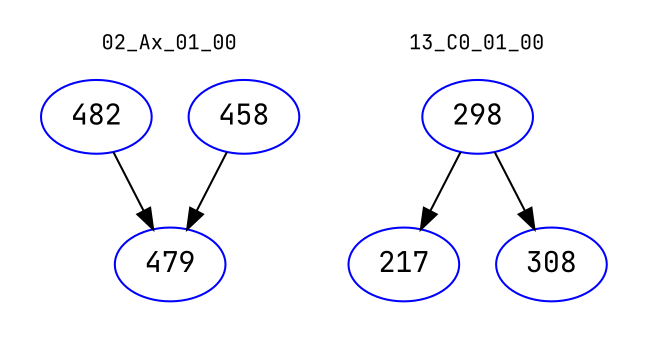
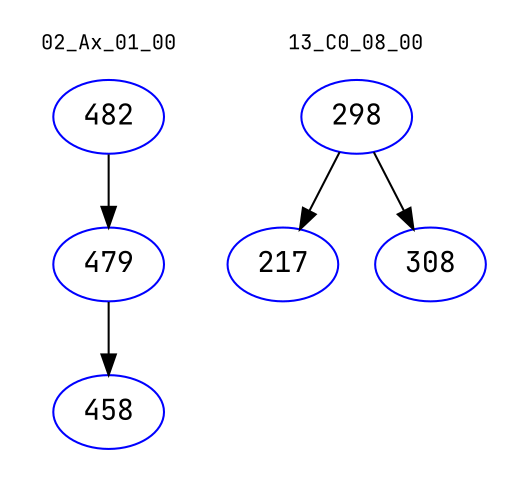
cluster "13_C0_01_00": label "13_C0_01_00" -> "13_C0_08_00"
edge "458" -> "479": reversed
